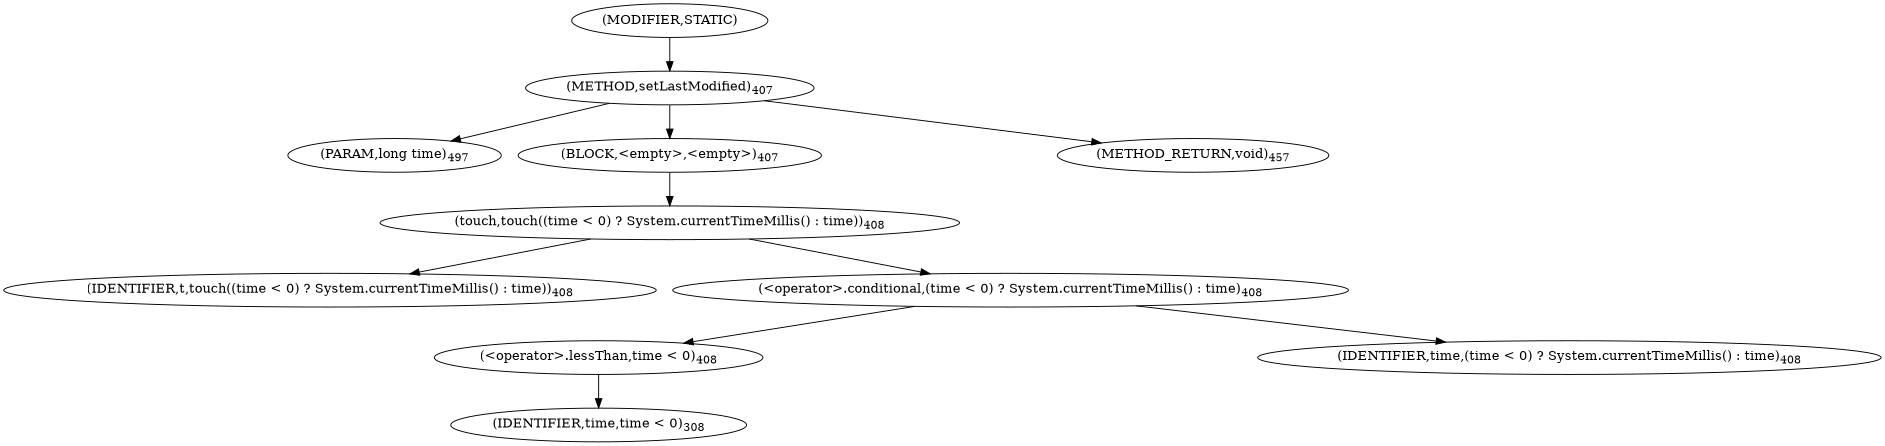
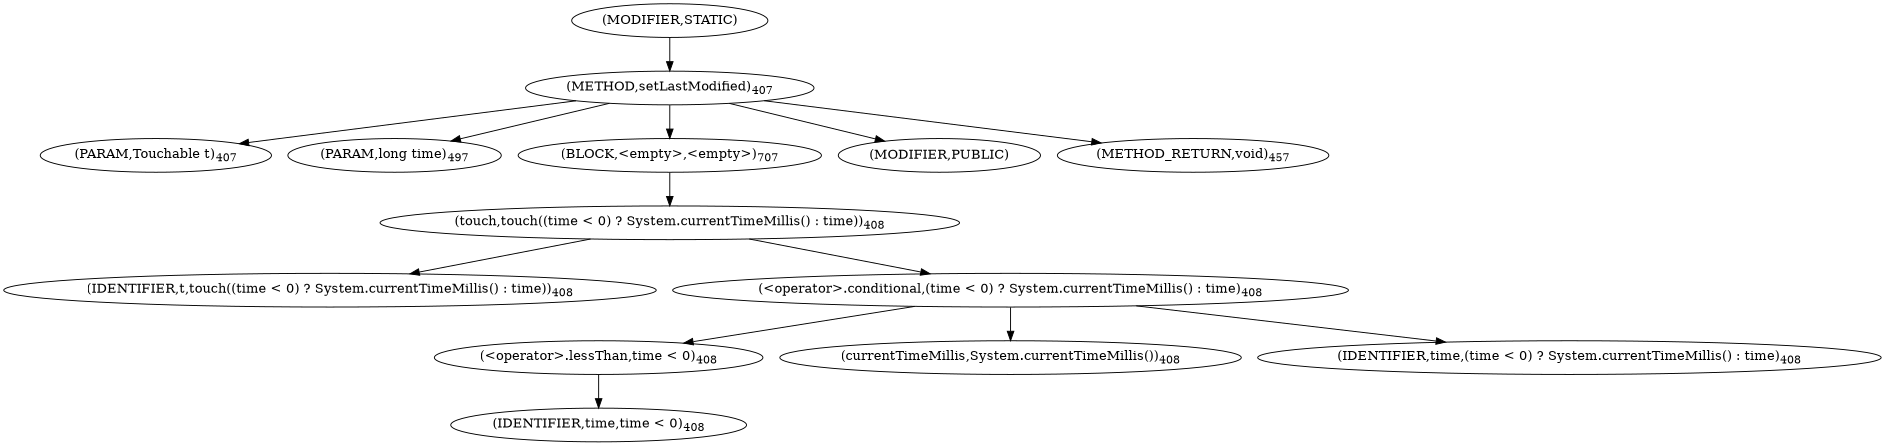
node "(BLOCK,<empty>,<empty>)": text "407" -> "707"
node "(PARAM,Touchable t)": added
node "(MODIFIER,PUBLIC)": added
node "(currentTimeMillis,System.currentTimeMillis())": added
node "(IDENTIFIER,time,time < 0)": text "308" -> "408"
